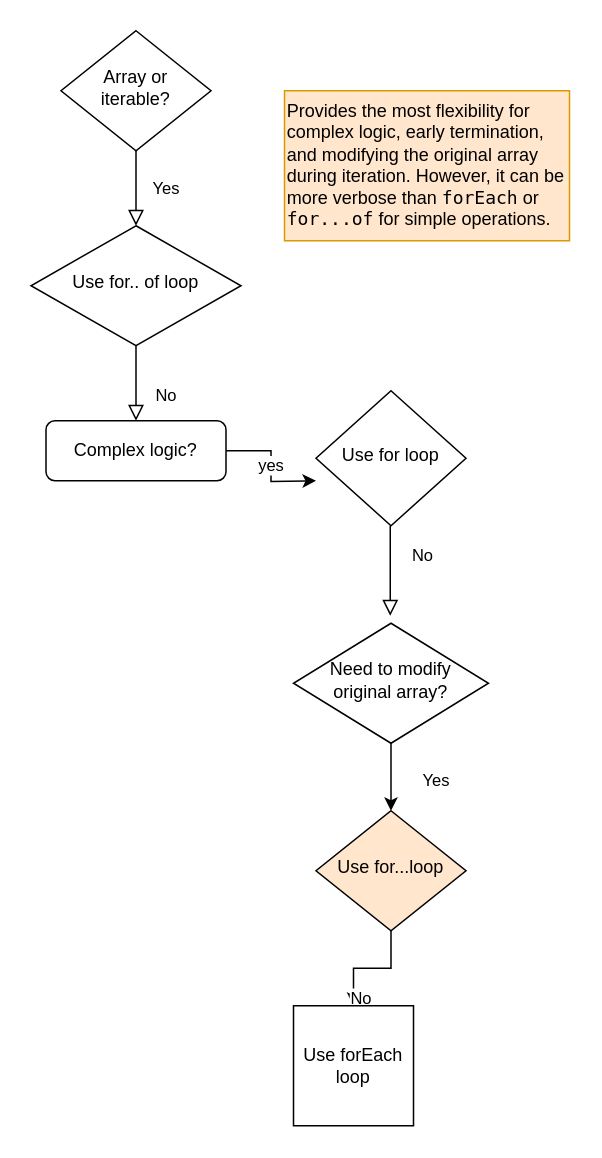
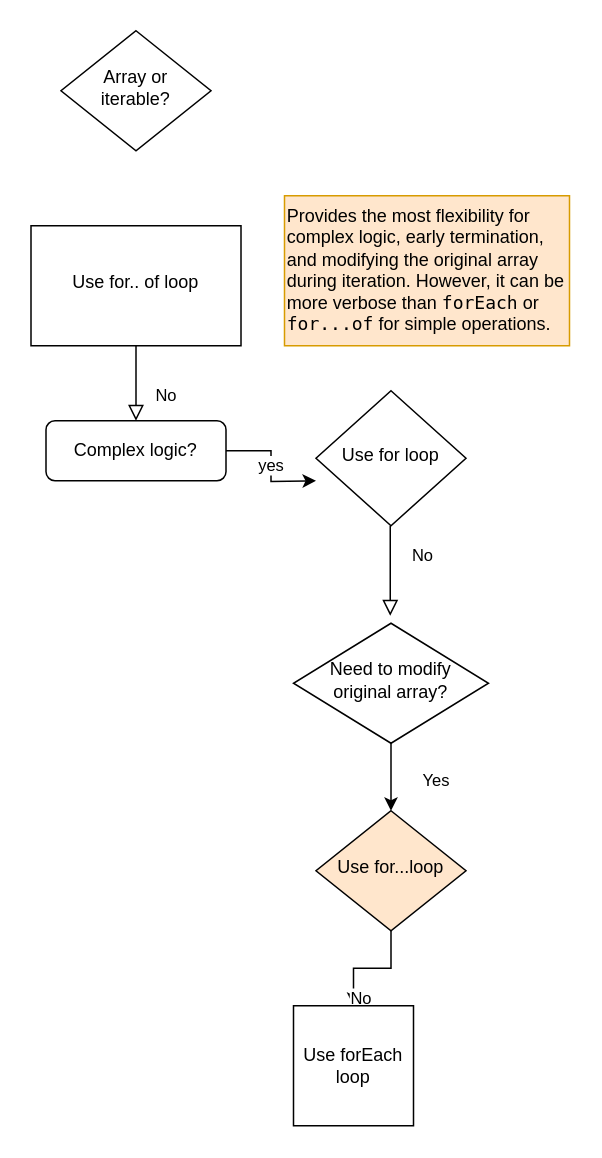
node "Provides the most flexibility for complex logic, early termination, and modifying the original array during iteration. However, it can be more verbose than forEach or for...of for simple operations.": moved (427, 166) -> (427, 271)
edge "Array or iterable?" -> "Use for.. of loop": removed, label "Yes"
node "Use for.. of loop": shape diamond -> rectangle
